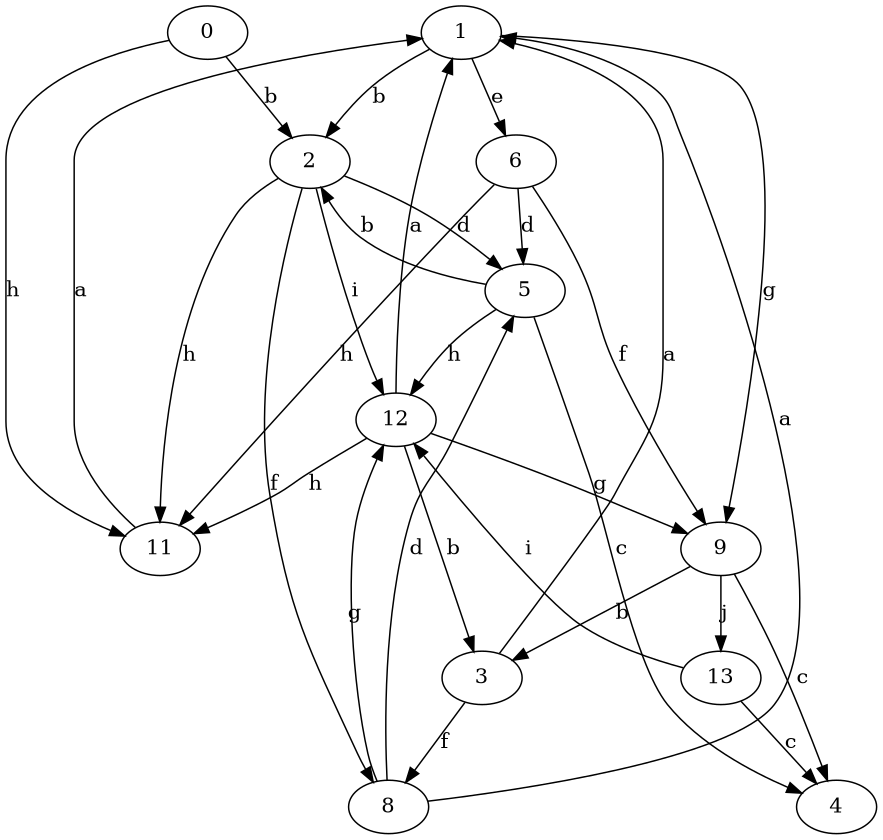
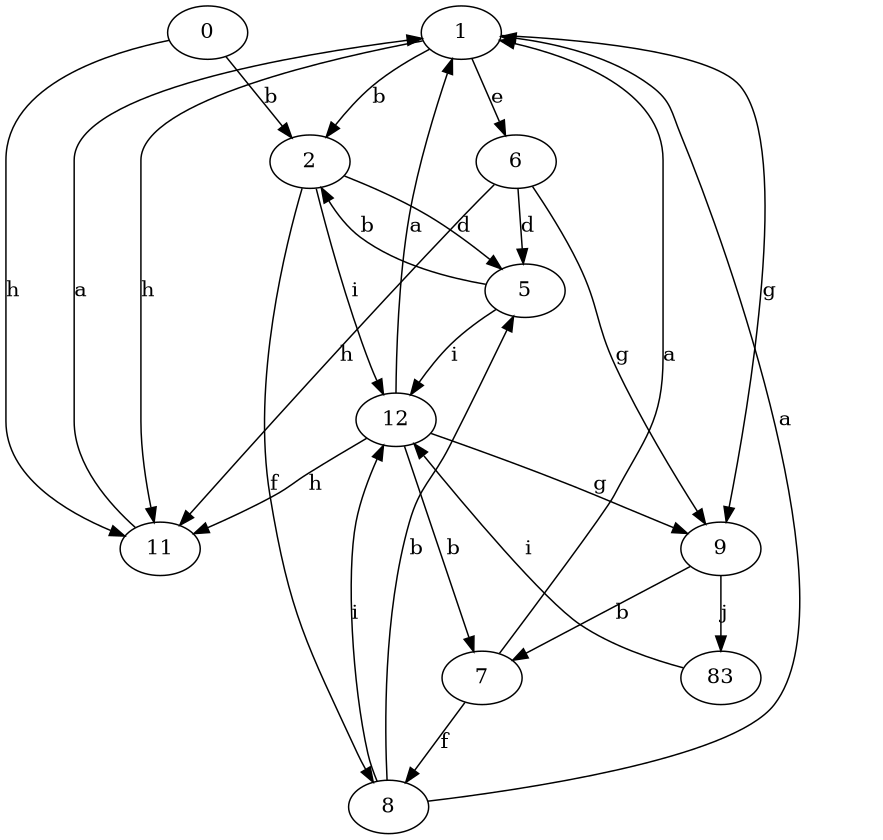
edge "2" -> "11": now "1" -> "11"
edge "5" -> "12": label "h" -> "i"
edge "6" -> "9": label "f" -> "g"
edge "8" -> "5": label "d" -> "b"
edge "8" -> "12": label "g" -> "i"
node "3": label "3" -> "7"
node "13": label "13" -> "83"
node "4": removed
